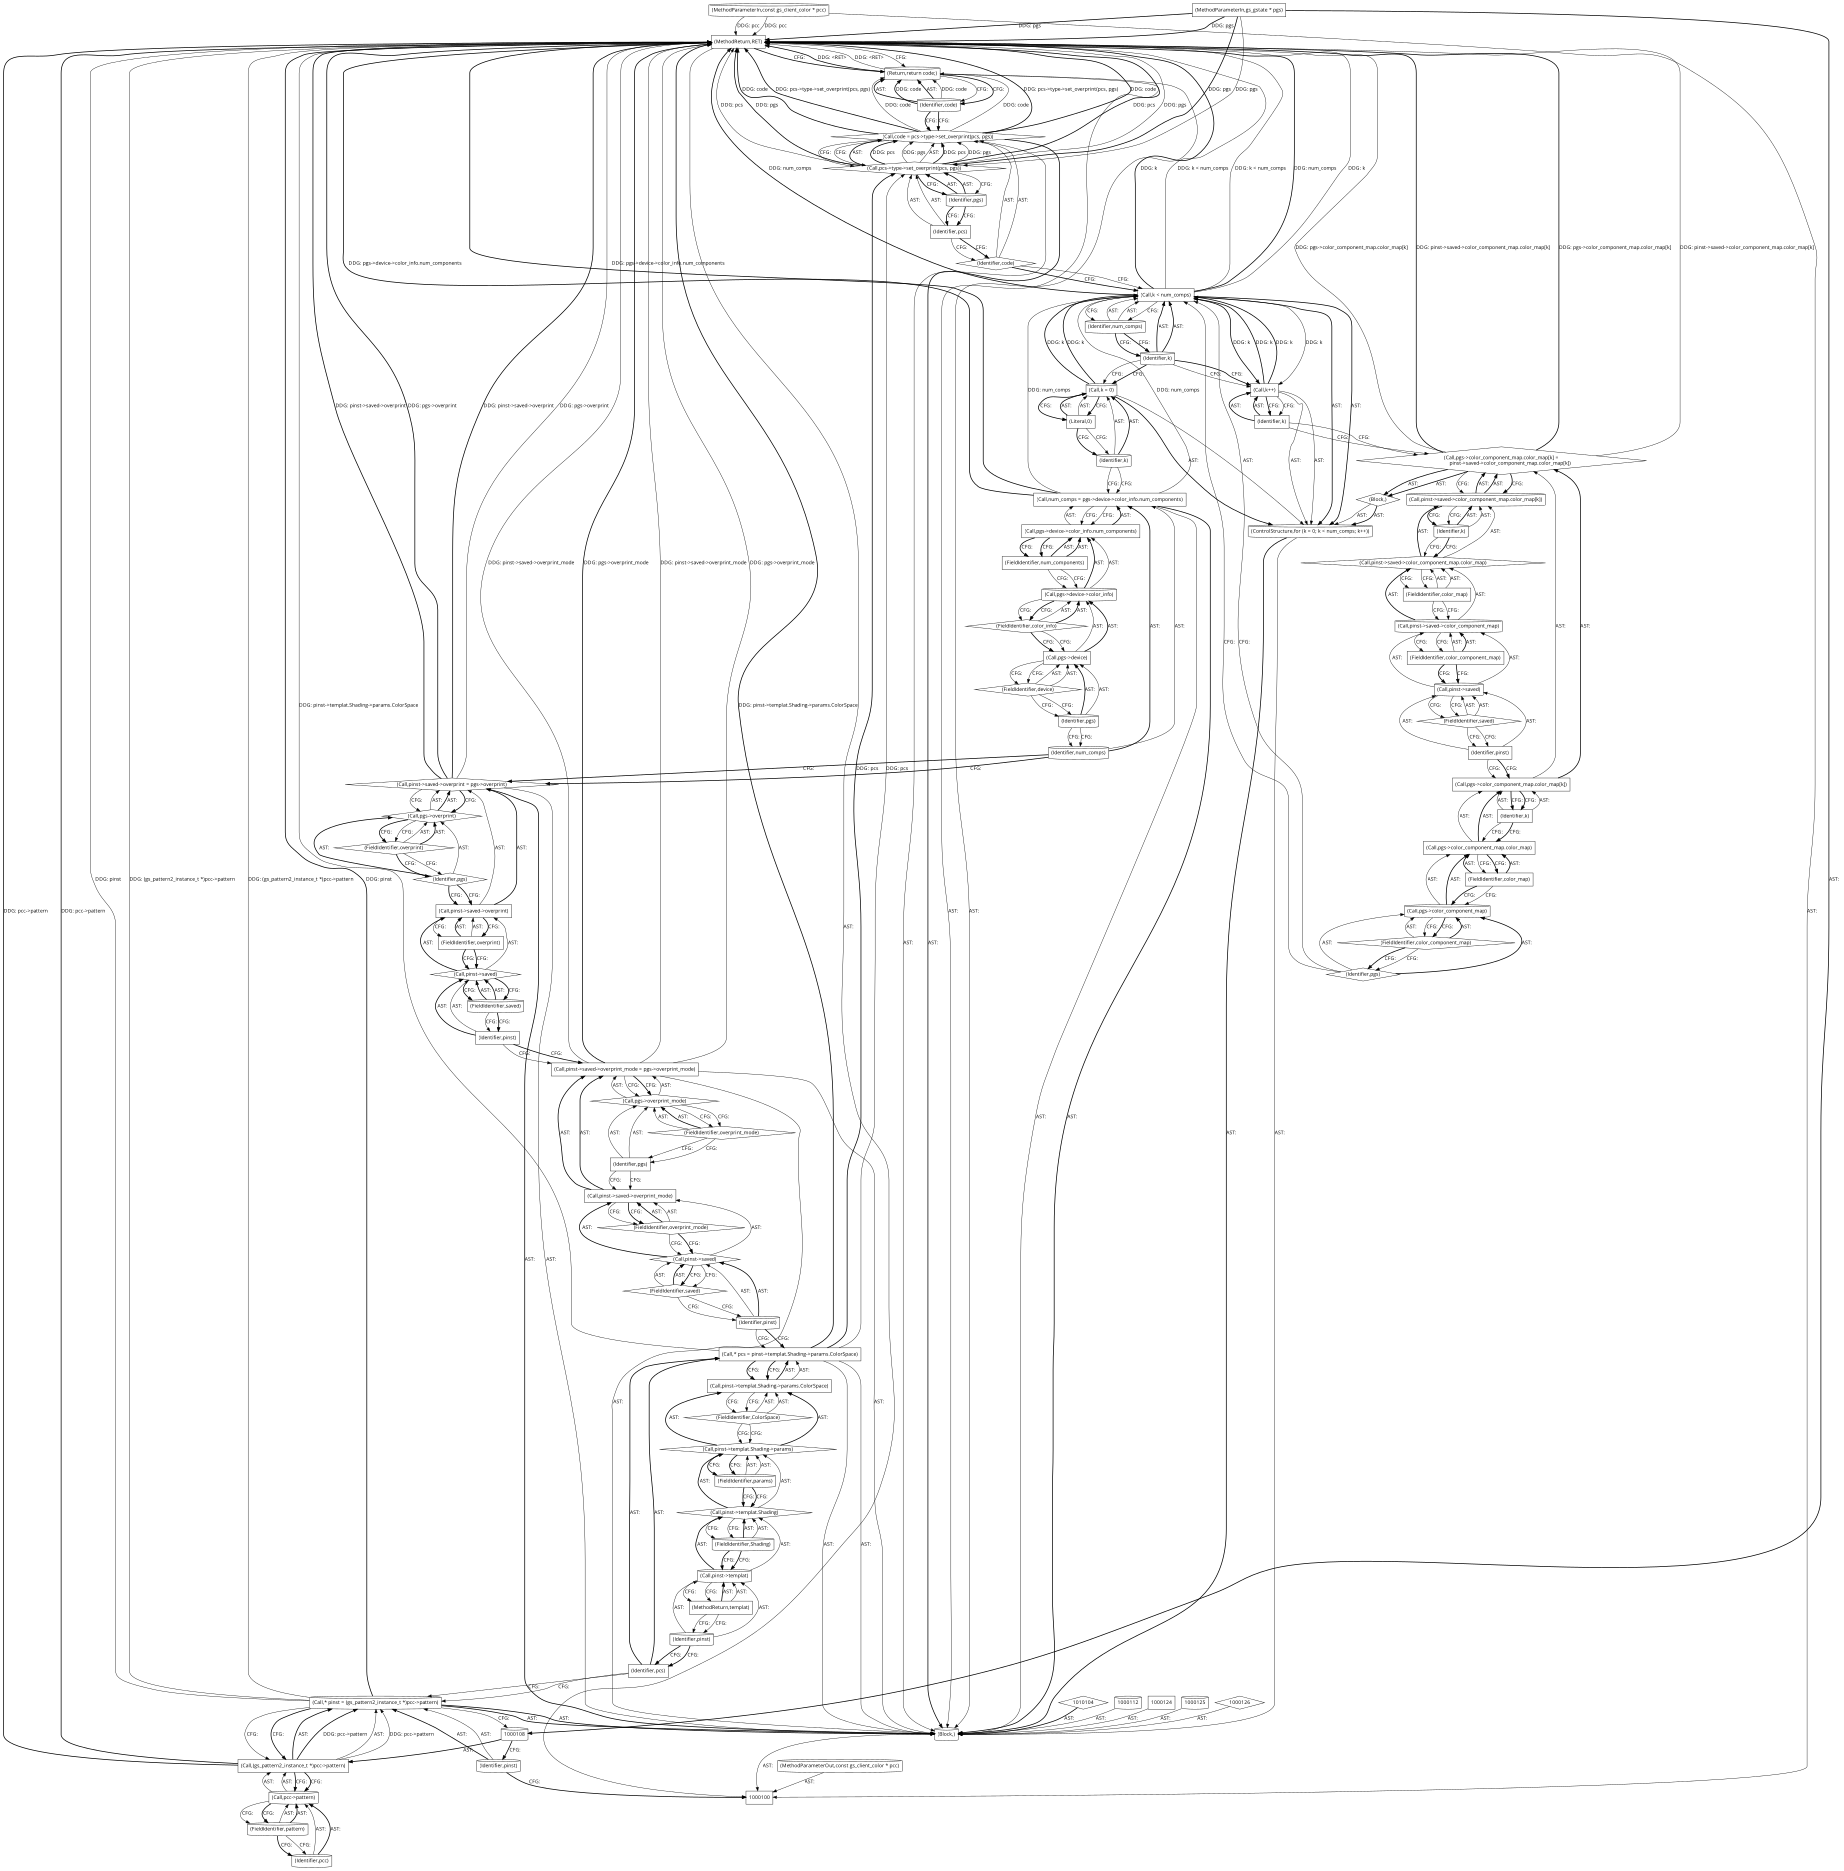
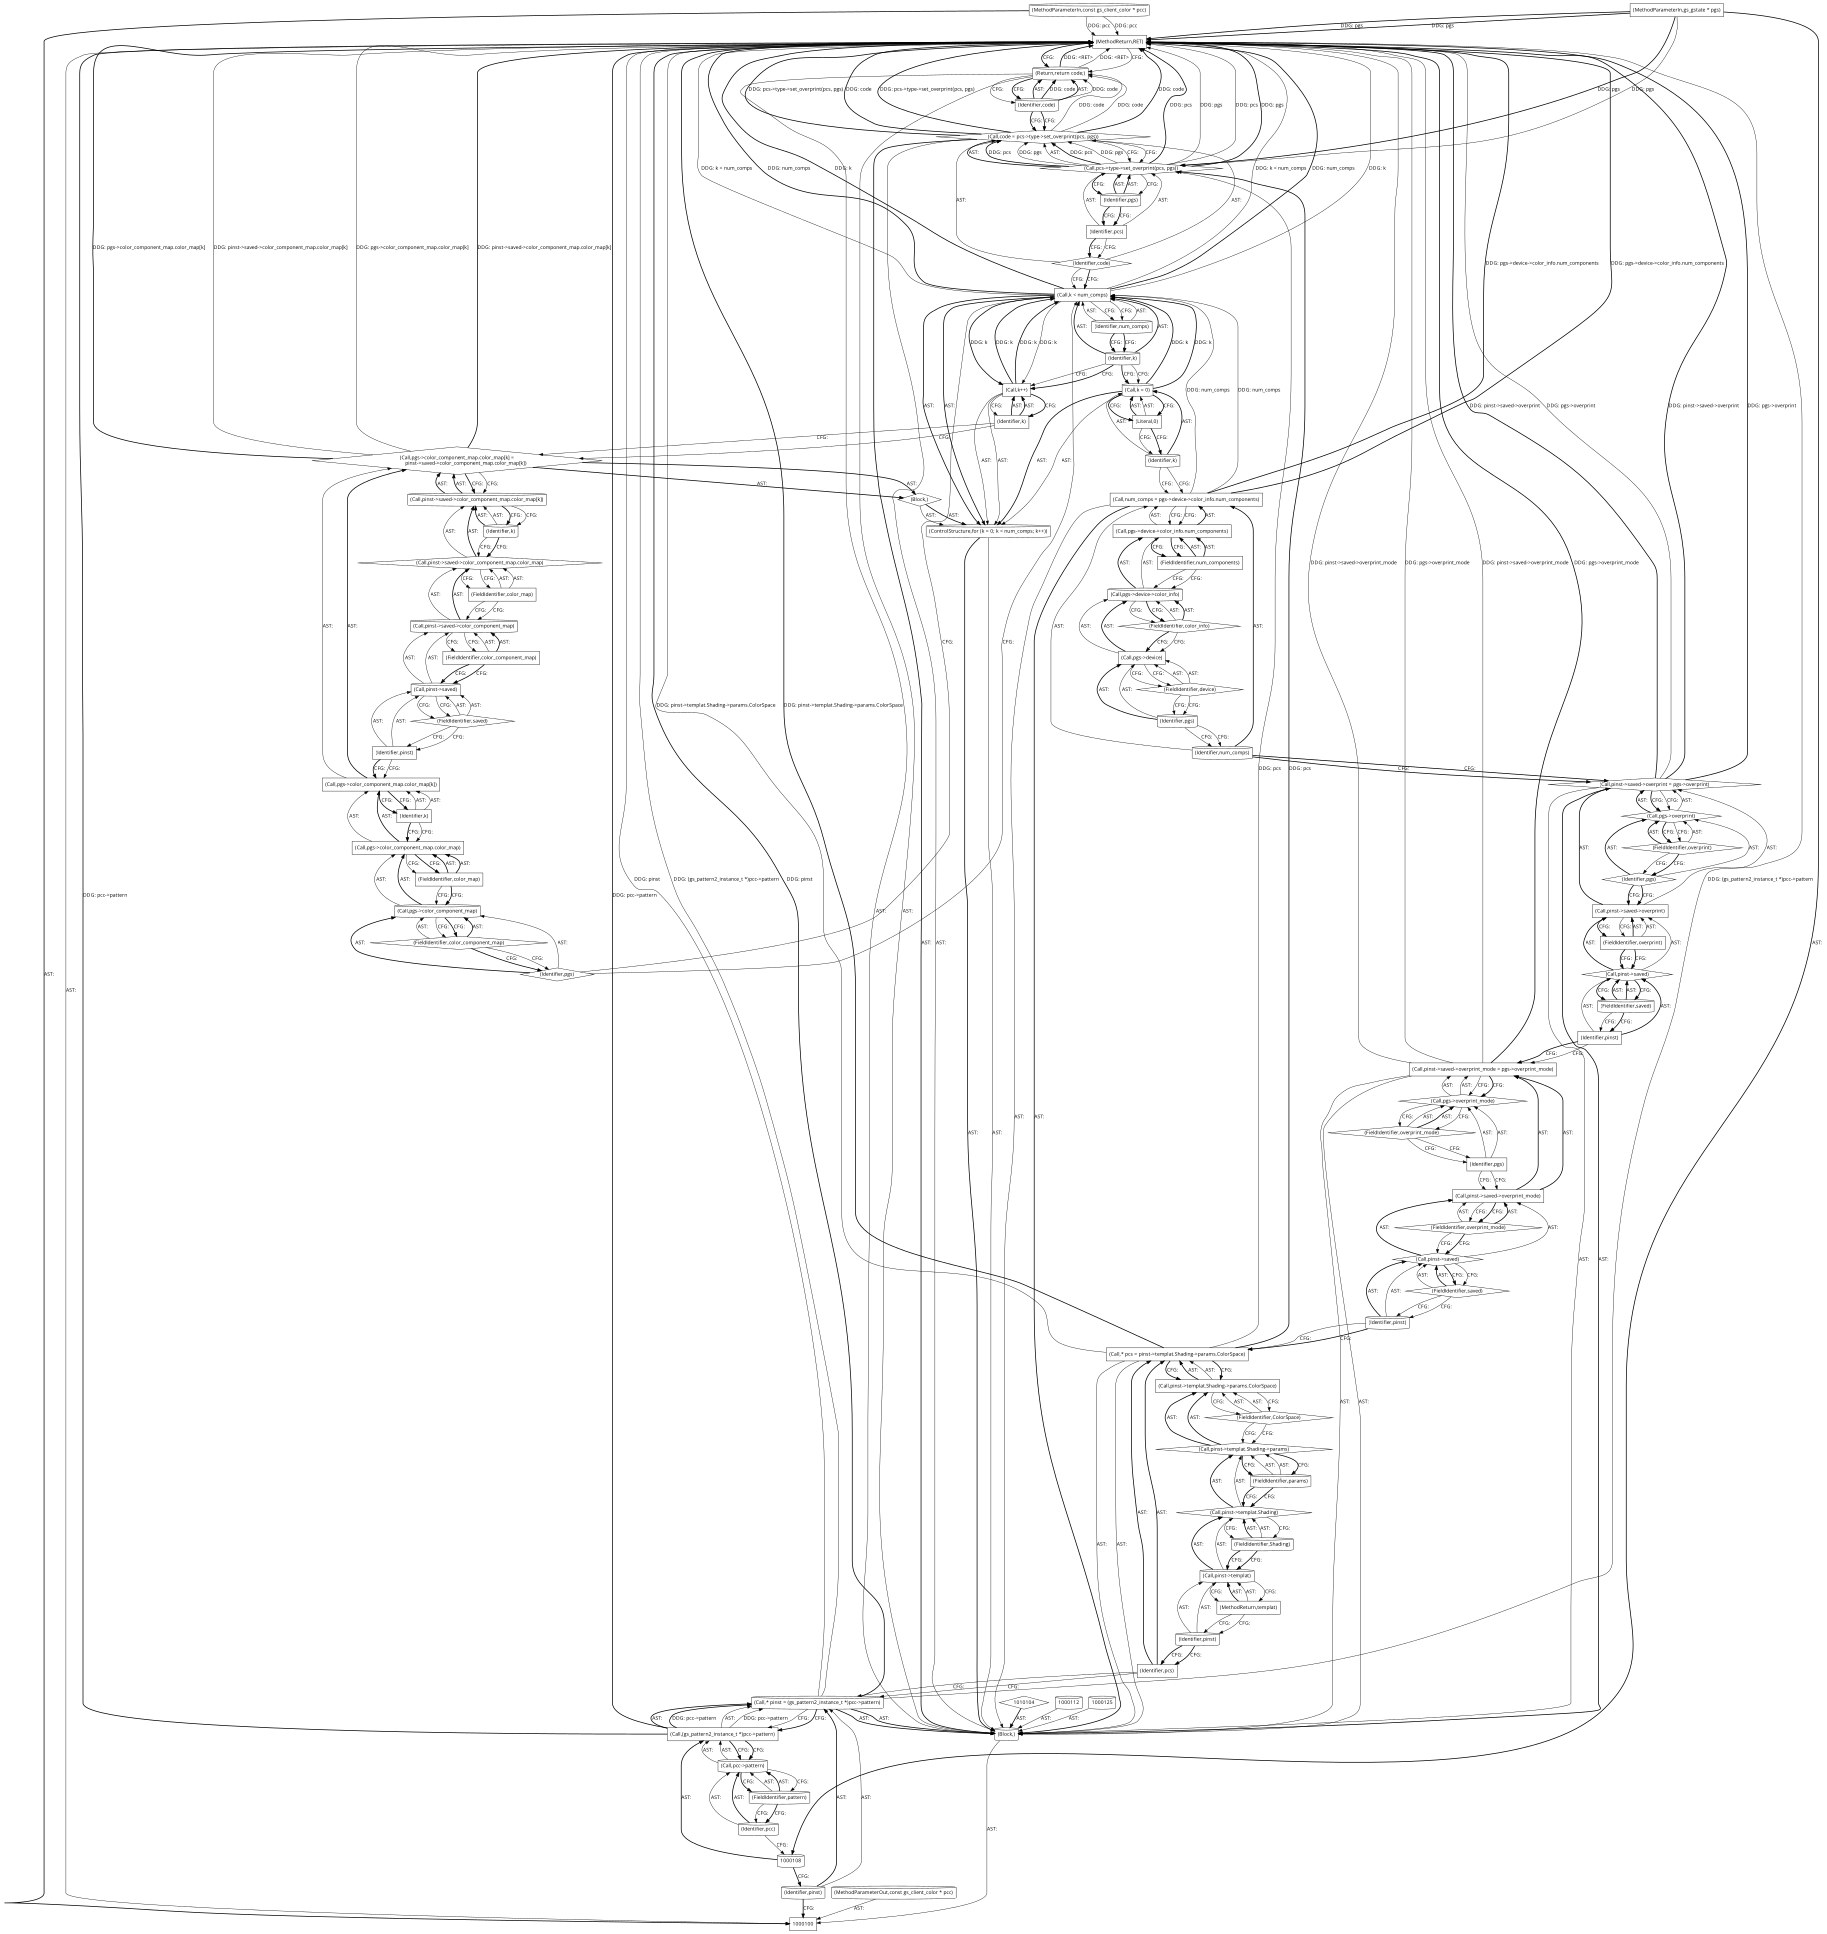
edge "(MethodParameterIn,const gs_client_color * pcc)" -> "1000100": style solid -> bold
node "1000124": removed
node "1000126": removed
edge "(Call,* pinst = (gs_pattern2_instance_t *)pcc->pattern)" -> "1000108": now "(Identifier,pcc)" -> "1000108"
